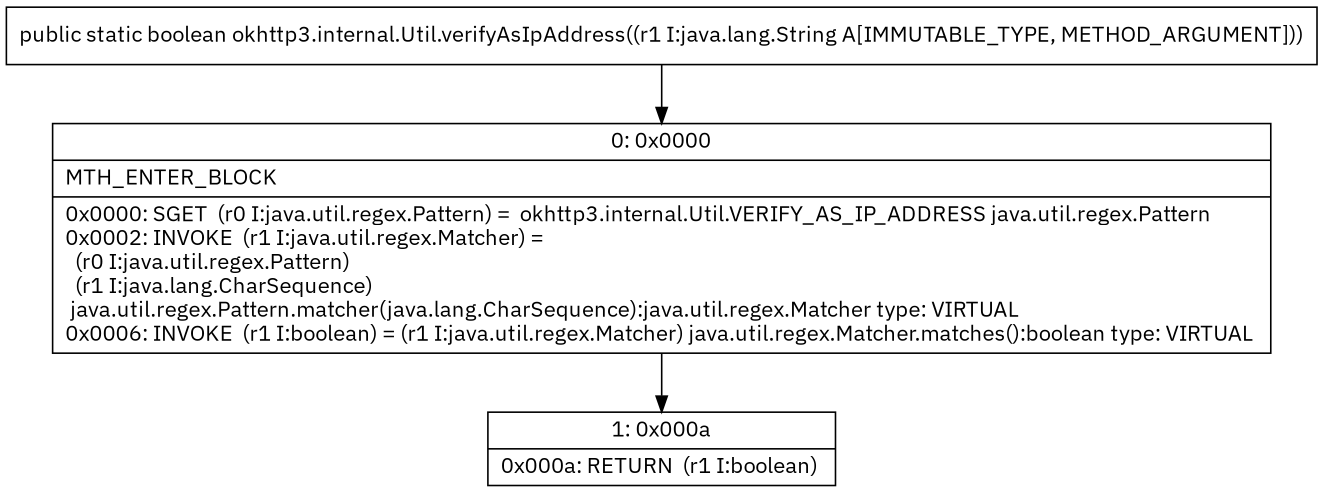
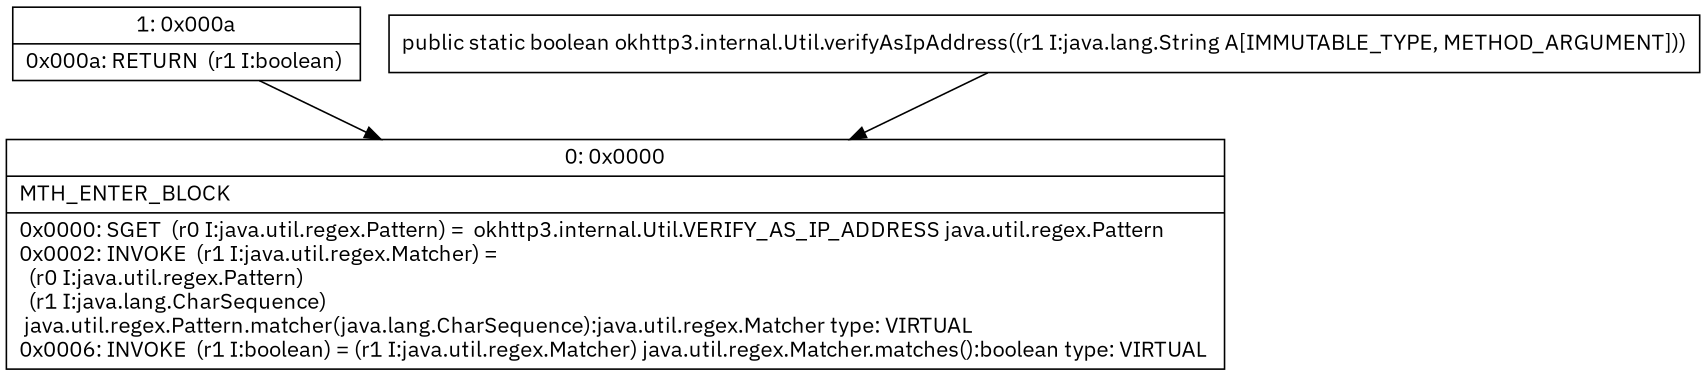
edge "0: 0x0000" -> "1: 0x000a": reversed
